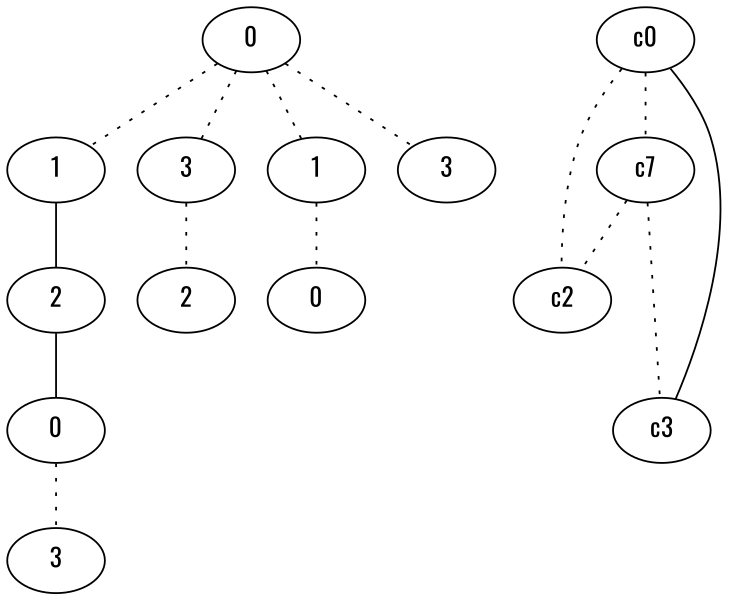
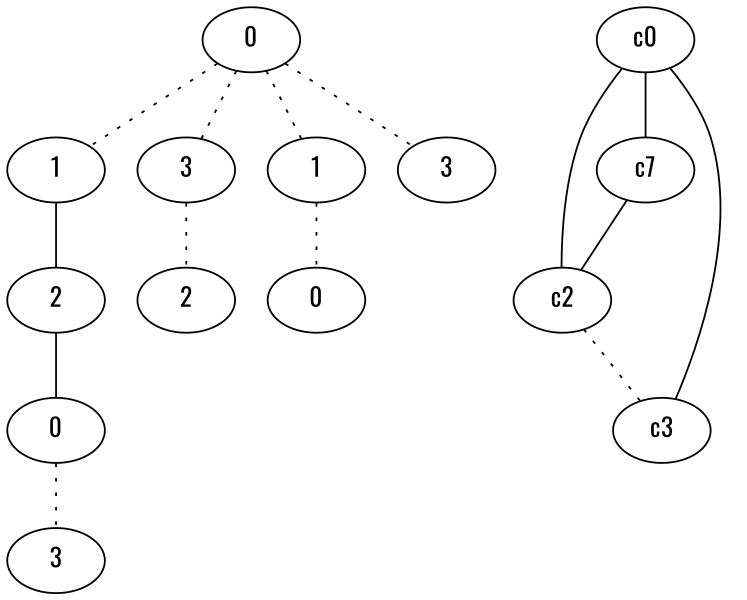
edge "c0" -- "c7": style dotted -> solid
edge "c0" -- "c2": style dotted -> solid
edge "c7" -- "c2": style dotted -> solid
edge "c7" -- "c3": now "c2" -- "c3"
